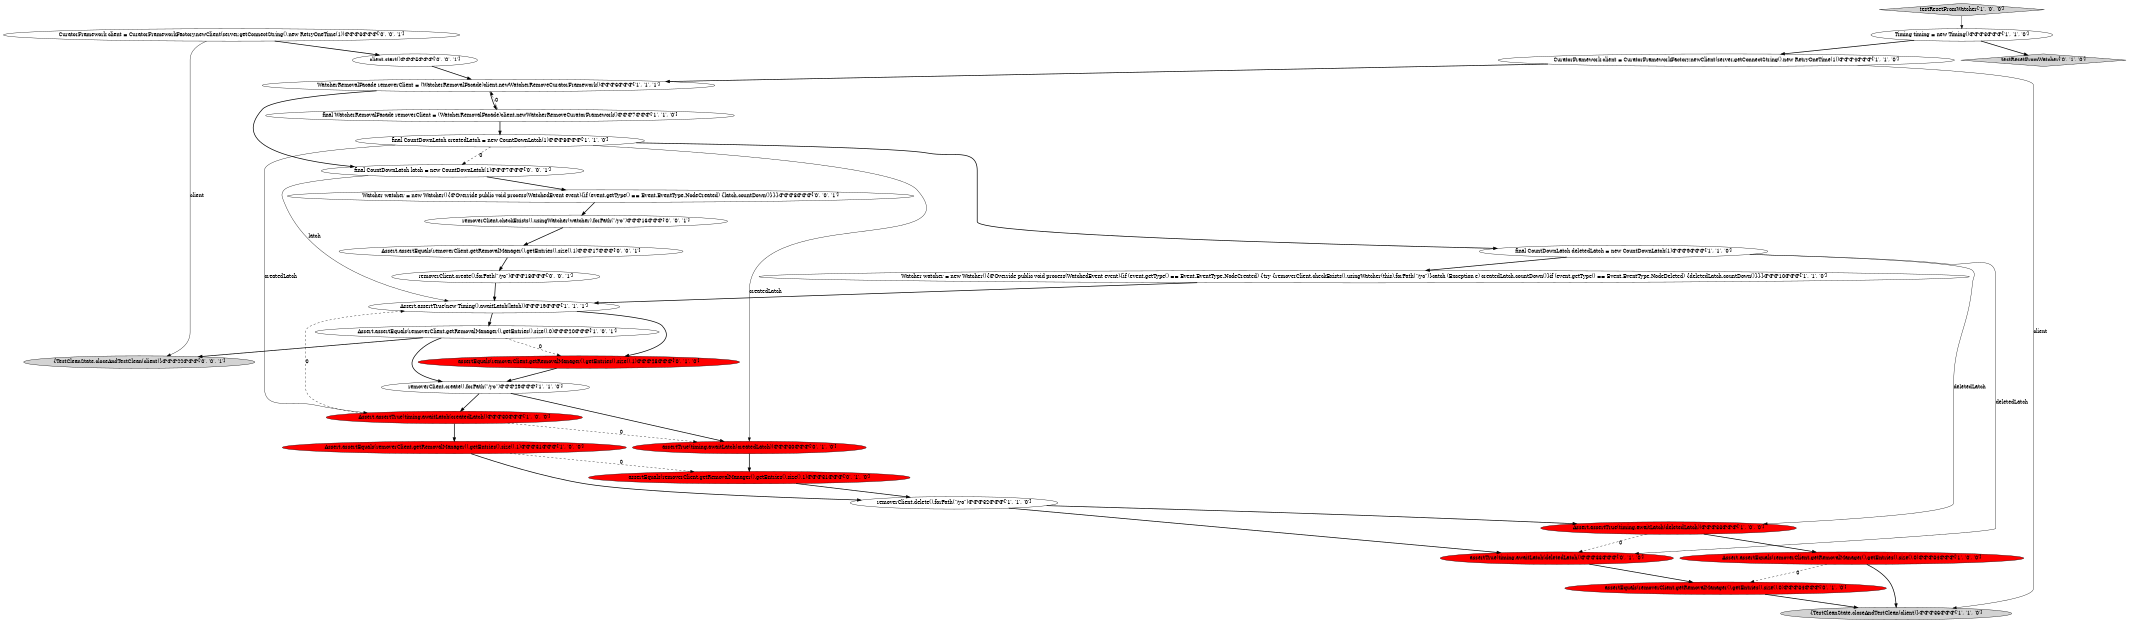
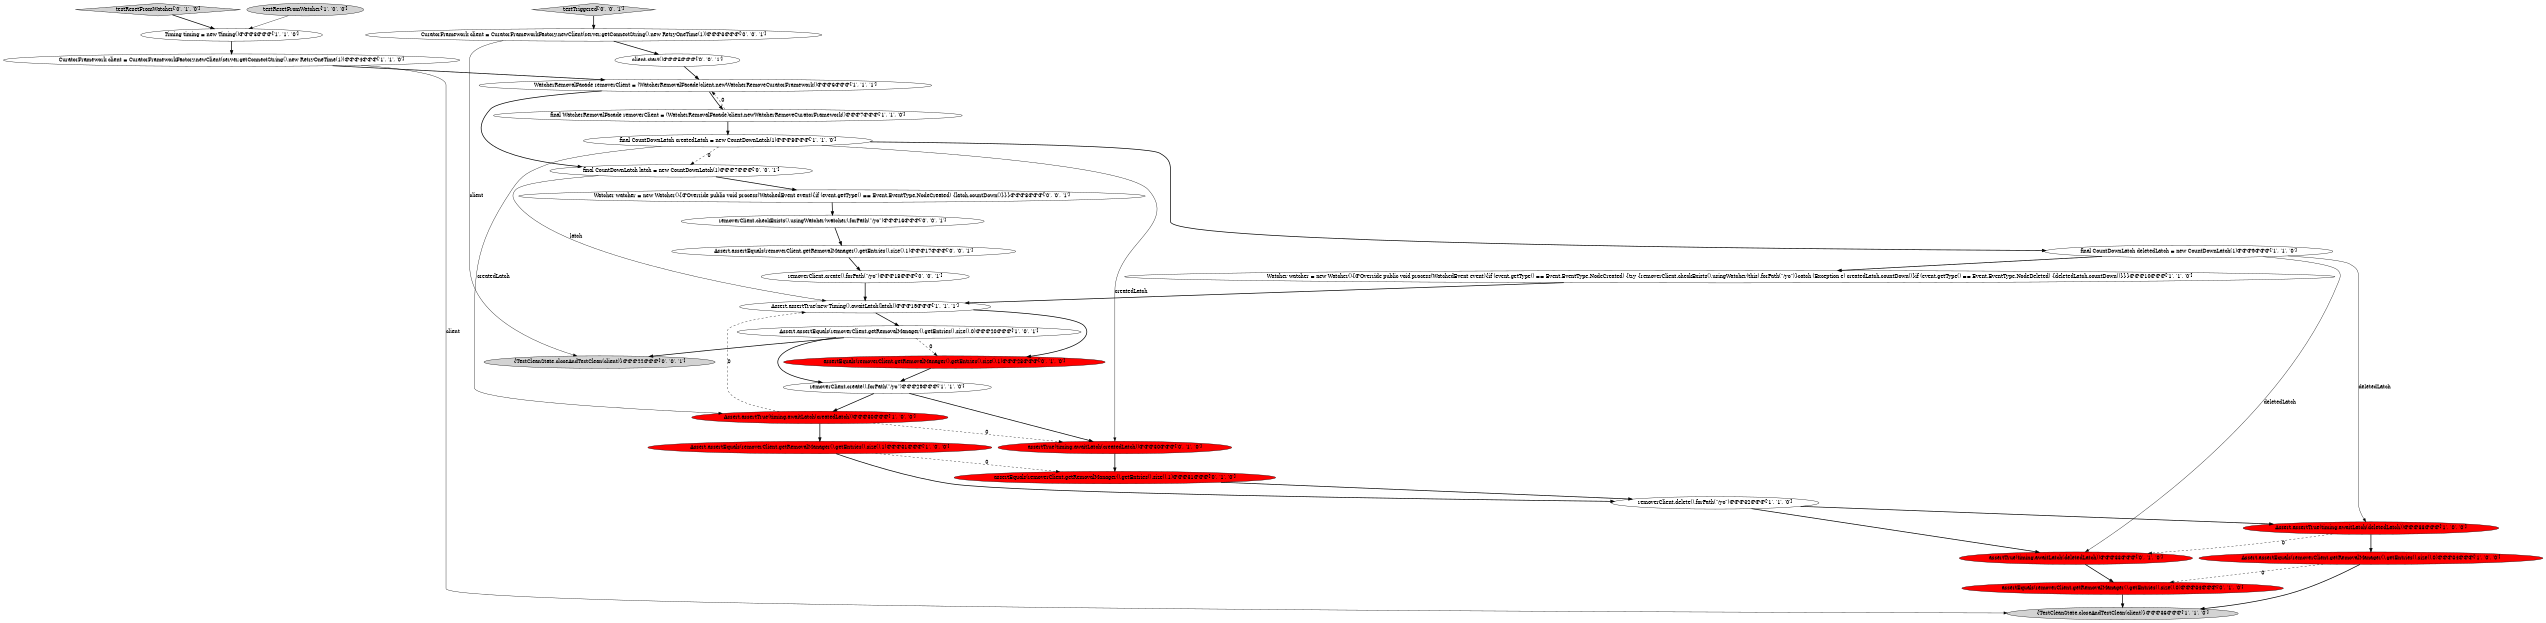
node "testTriggered['0', '0', '1']": added
node "testResetFromWatcher['1', '0', '0']": shape diamond -> ellipse
edge "Timing timing = new Timing()@@@3@@@['1', '1', '0']" -> "testResetFromWatcher['0', '1', '0']": reversed
